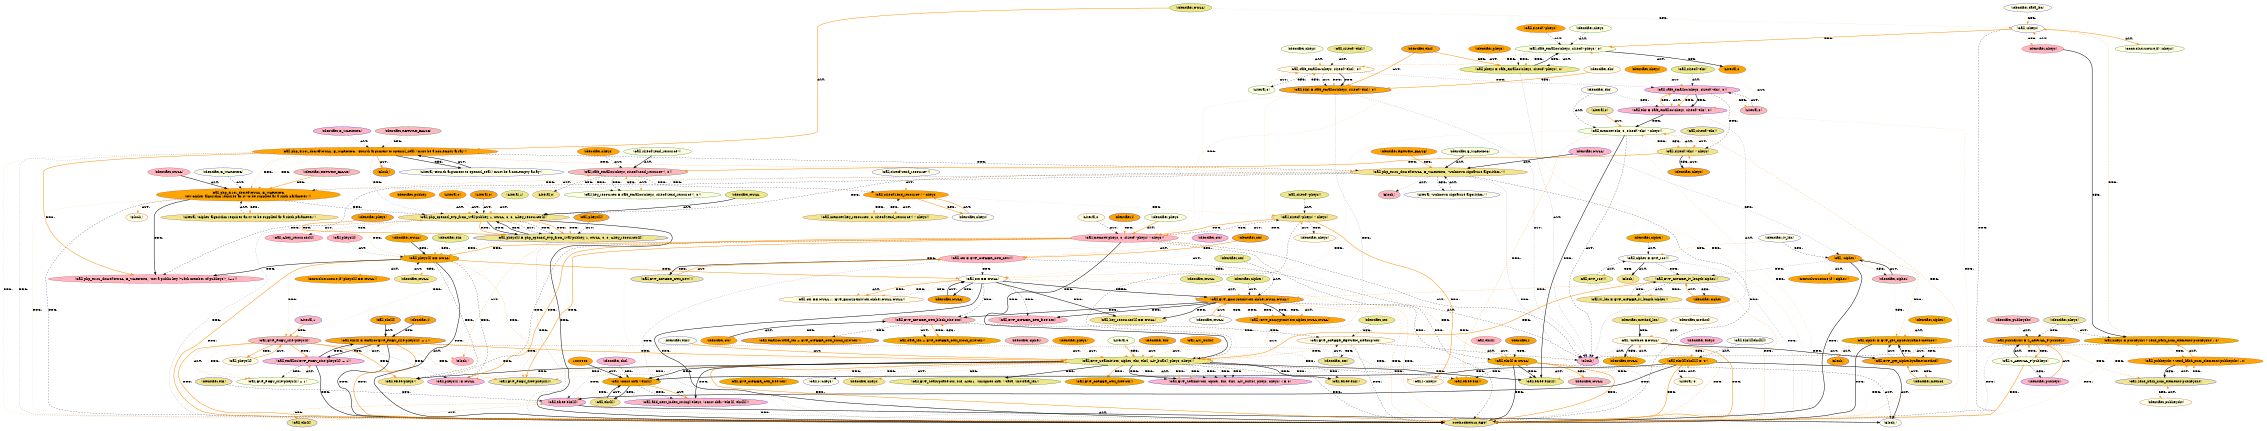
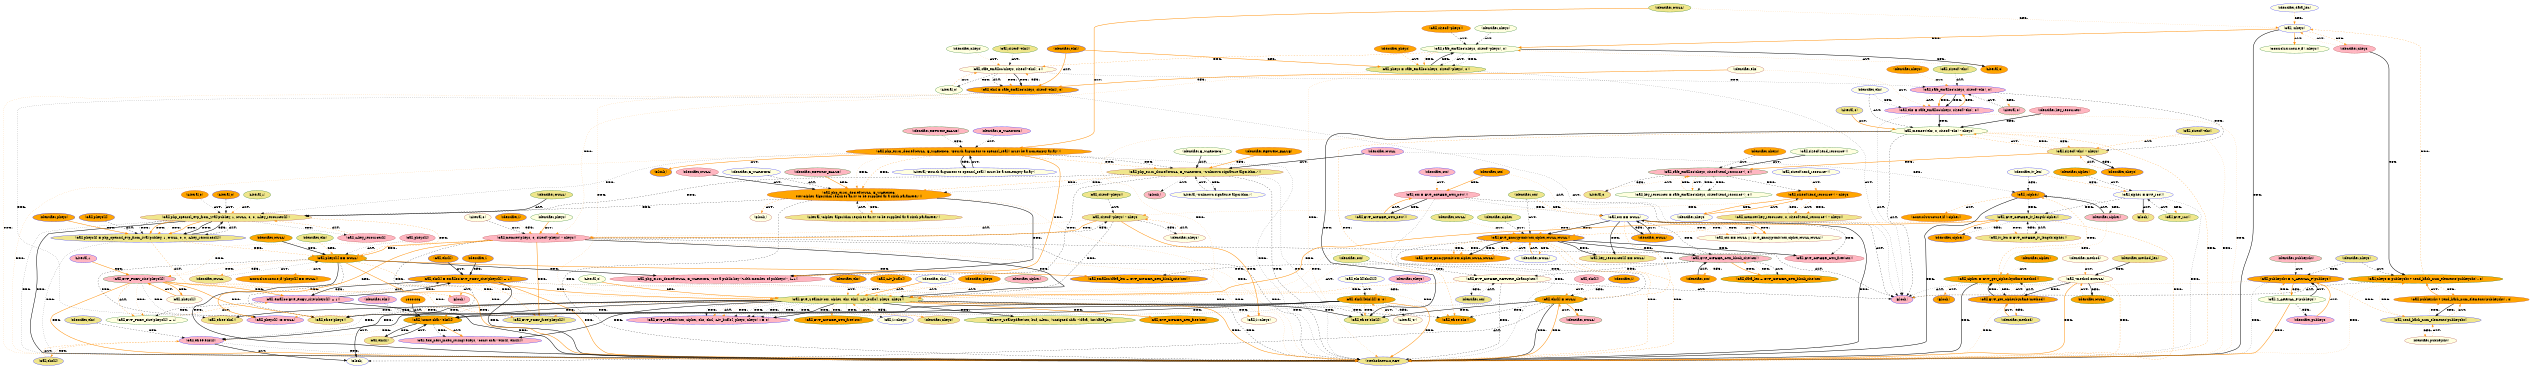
node "(Identifier,key_resources)": added
node "(Identifier,pubkey)": removed
edge "(Call,pkeys[i] == NULL)" -> "(Call,ctx == NULL)": now "(Call,pkeys[i] == NULL)" -> "(Call,emalloc(data_len + EVP_CIPHER_CTX_block_size(ctx)))"
edge "(Call,memset(pkeys, 0, sizeof(*pkeys) * nkeys))" -> "(Call,pkeys[i] != NULL)": label "DDG: " -> "CFG: "
edge "(Call,!nkeys)" -> "(MethodReturn,RET)": style dashed -> bold
